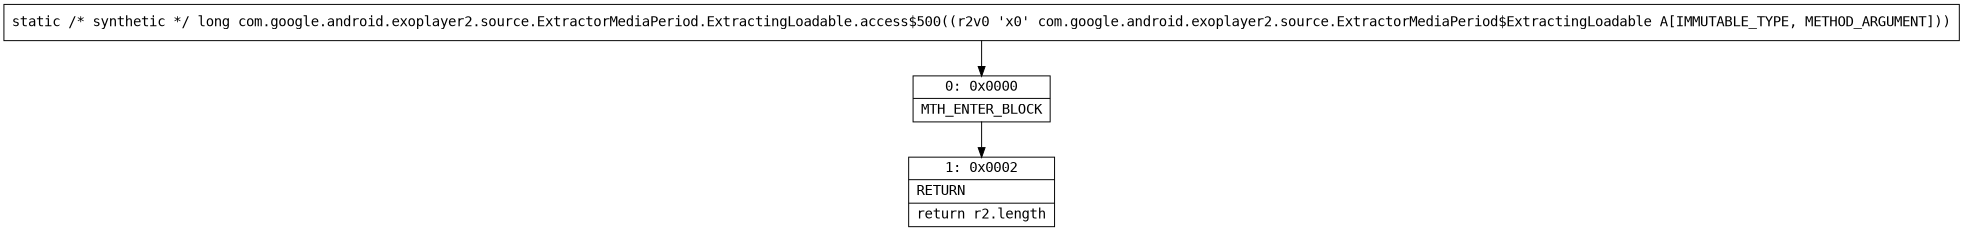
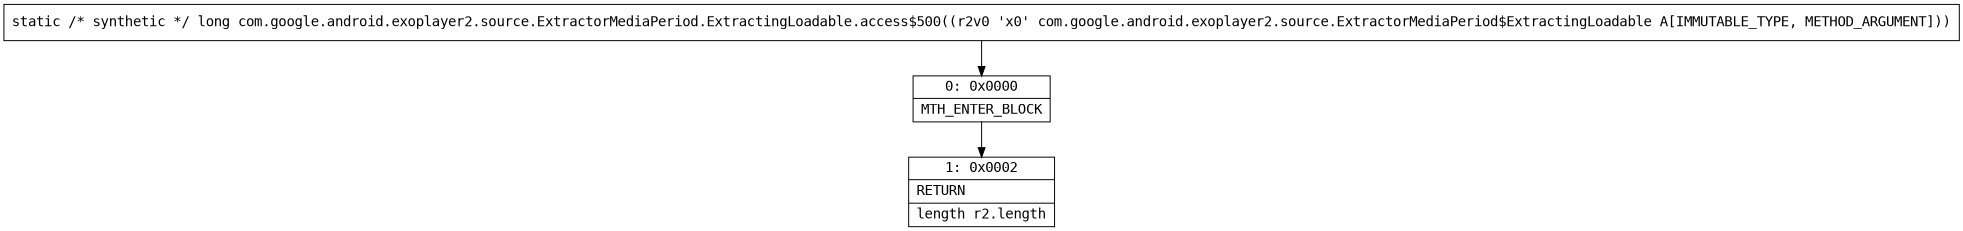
node "1: 0x0002": text "return r2.length" -> "length r2.length"
